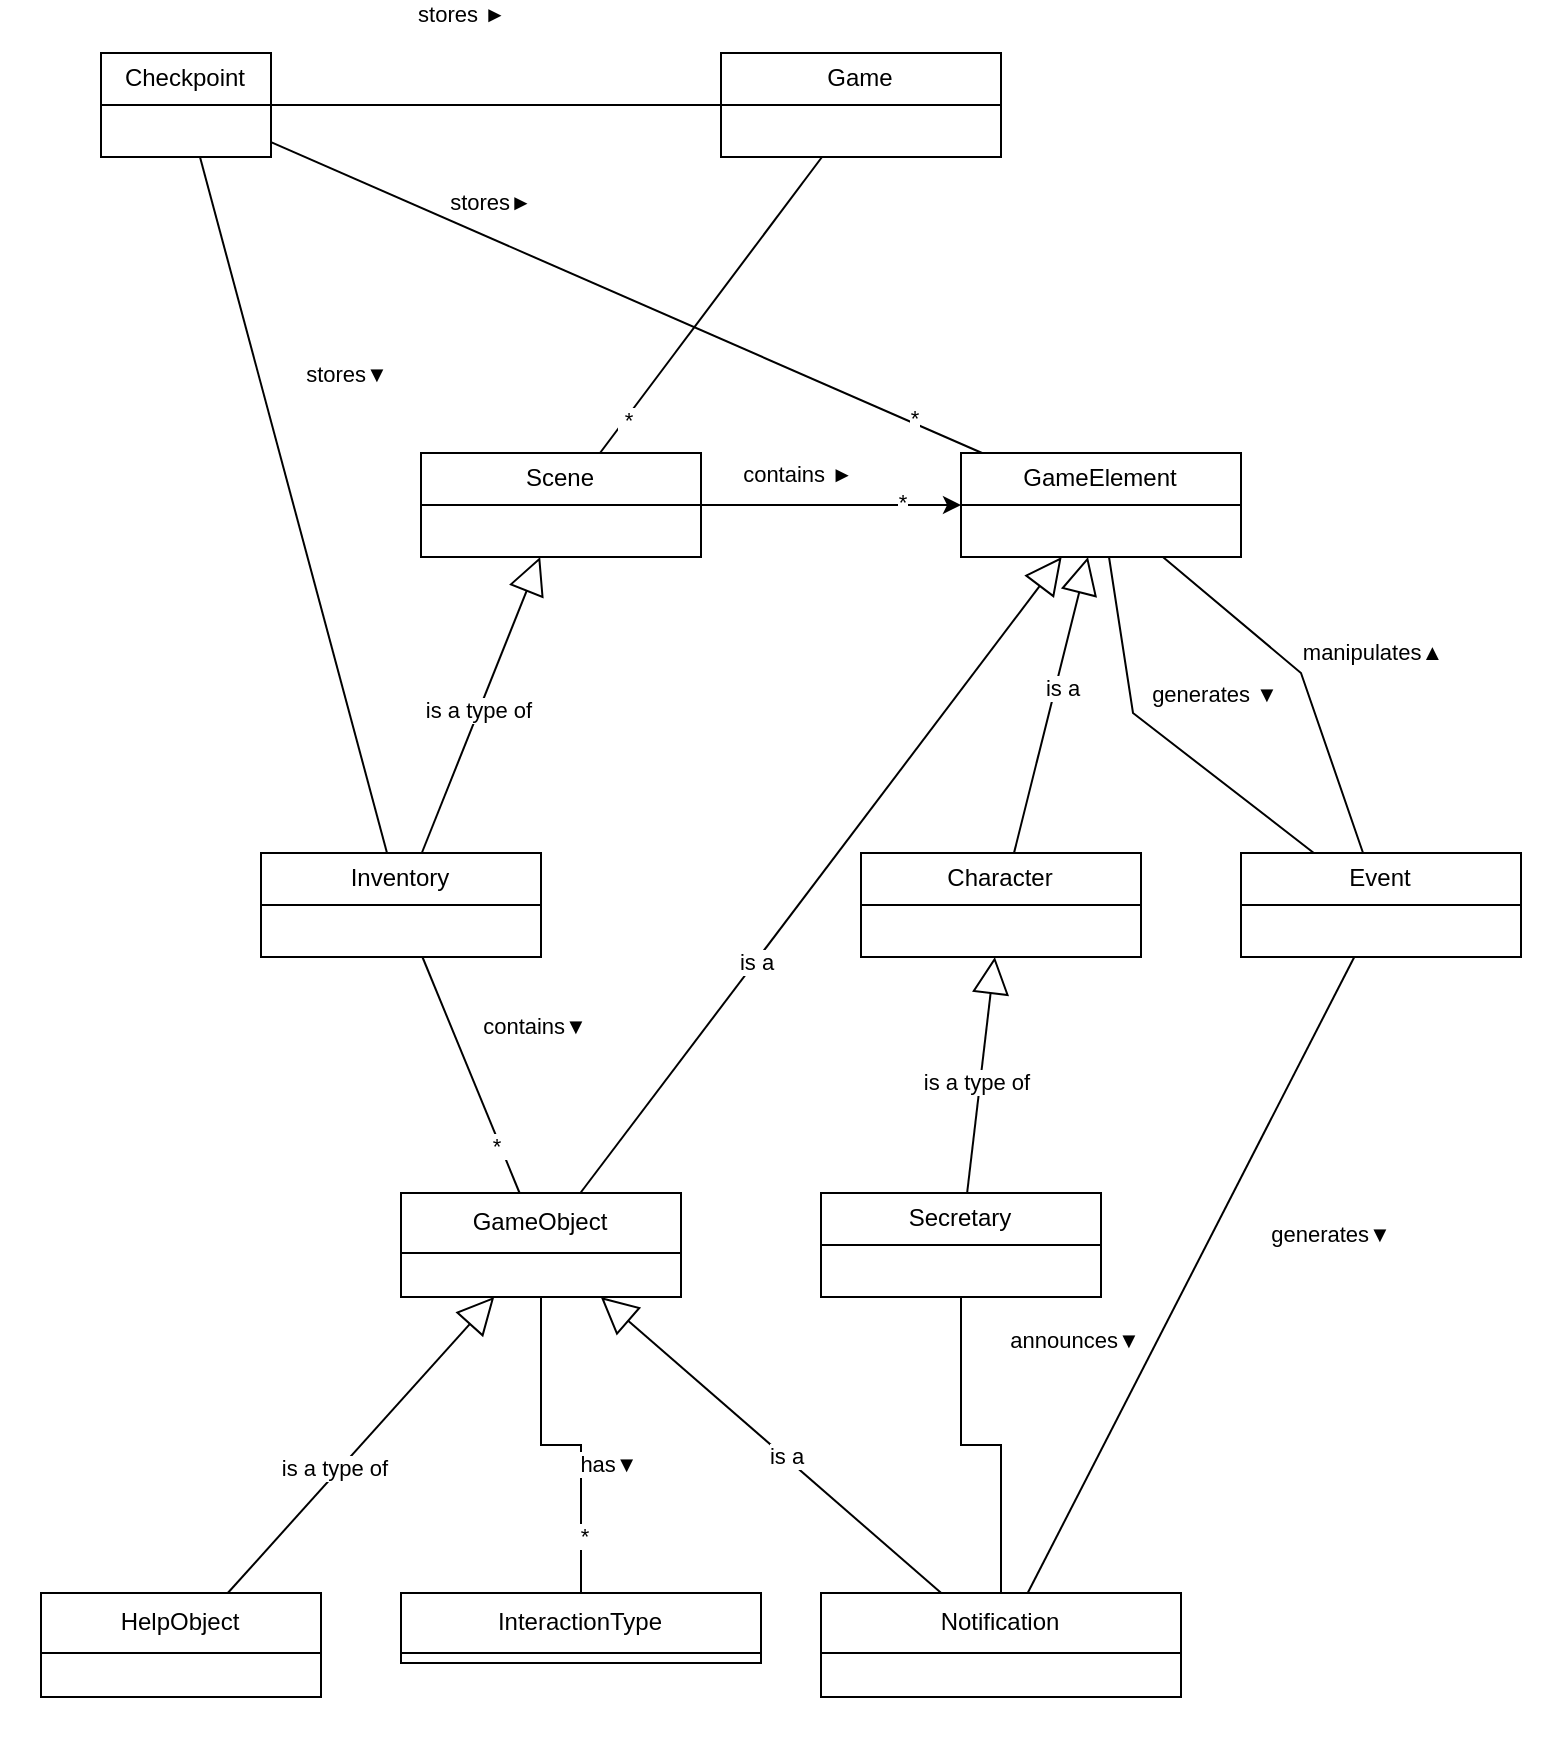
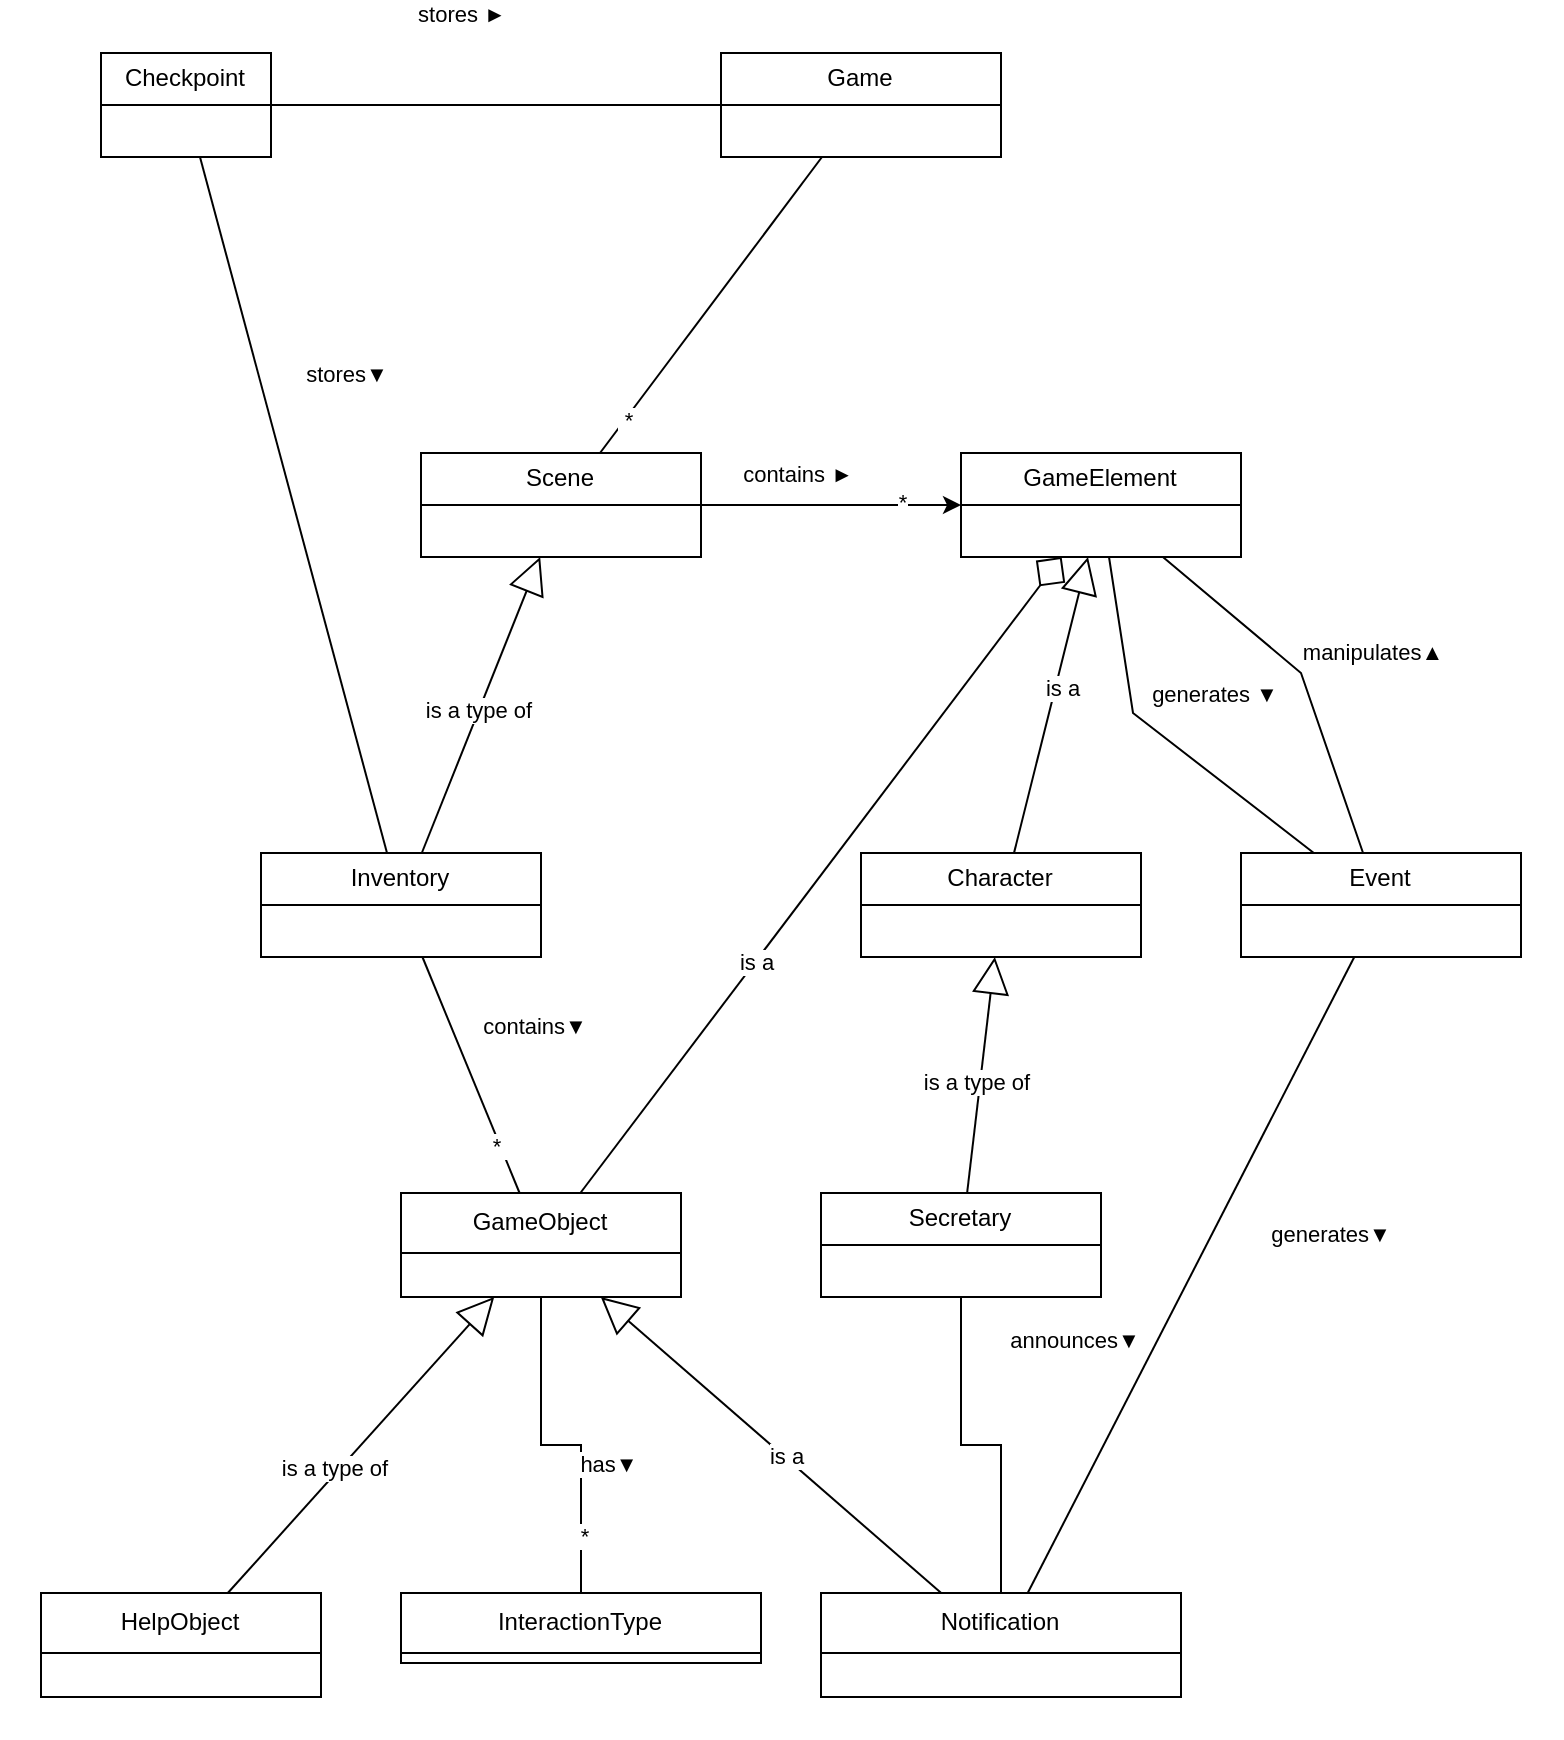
edge "Checkpoint" -- "GameElement": removed, labels "stores►", "*"
edge "GameObject" -> "GameElement": arrowhead block -> diamond
